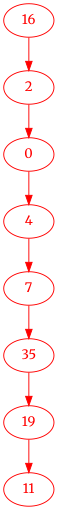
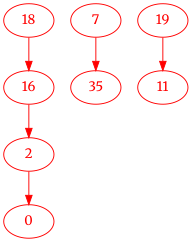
node "18": added
node "4": removed
edge "35" -> "19": removed
